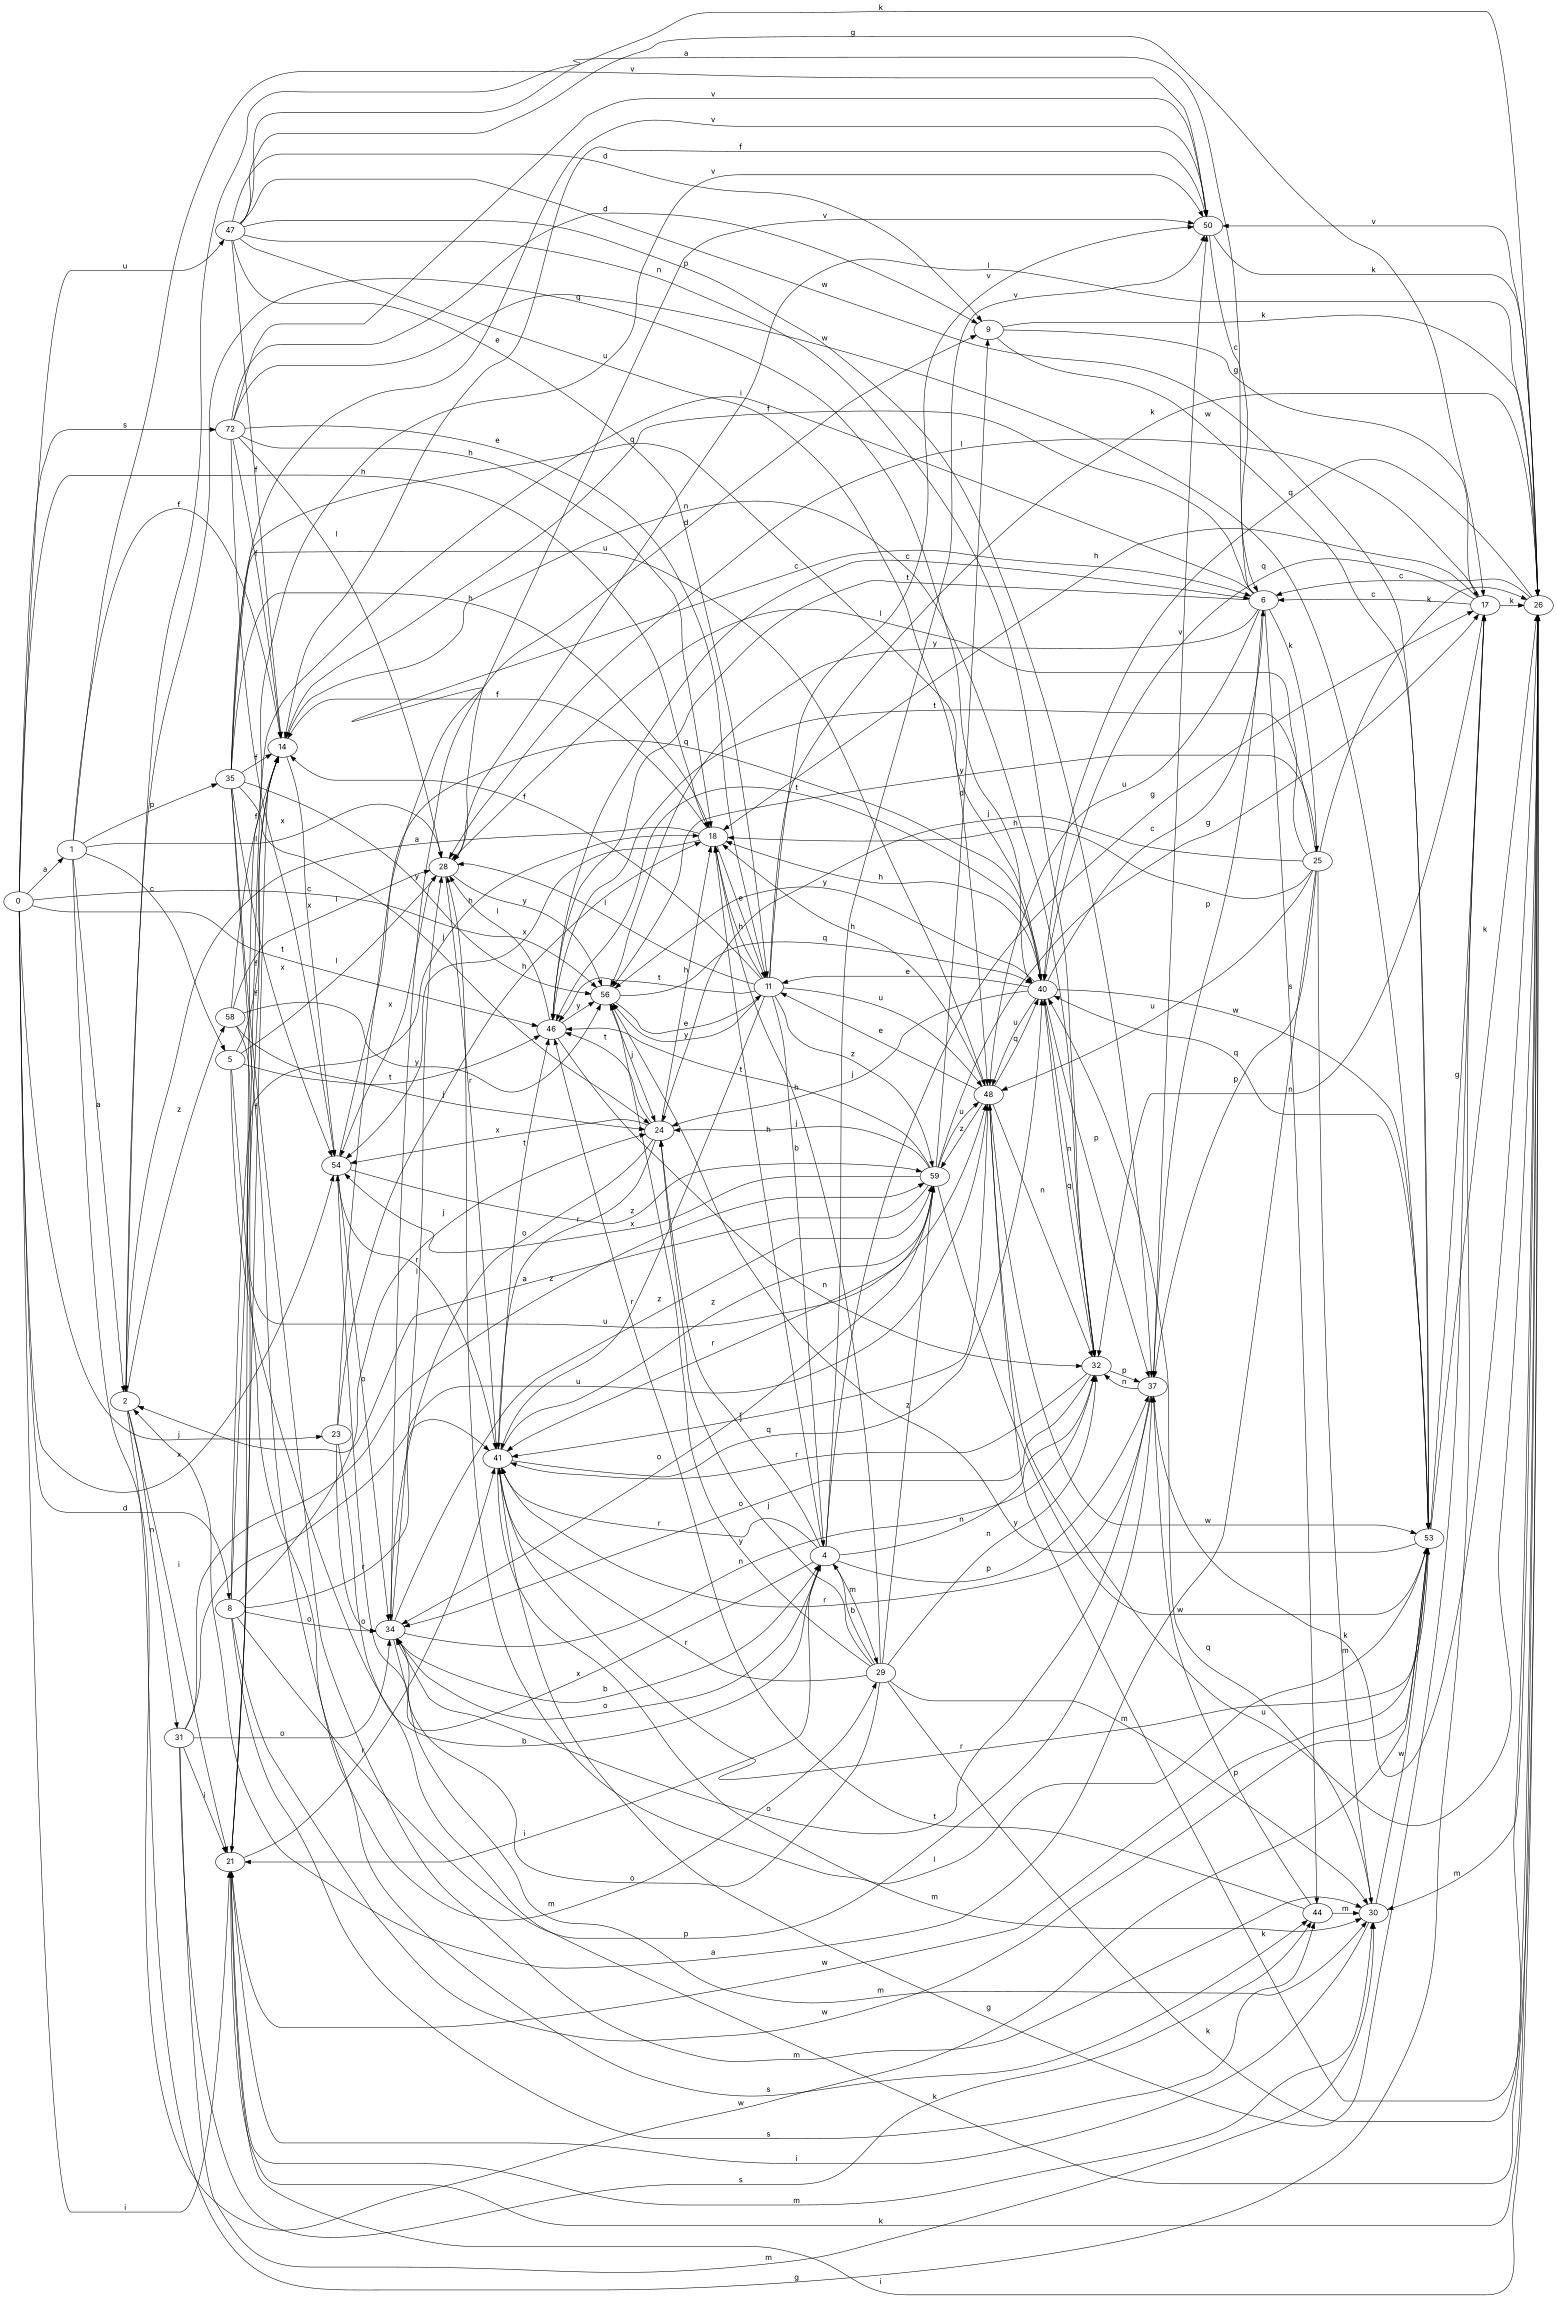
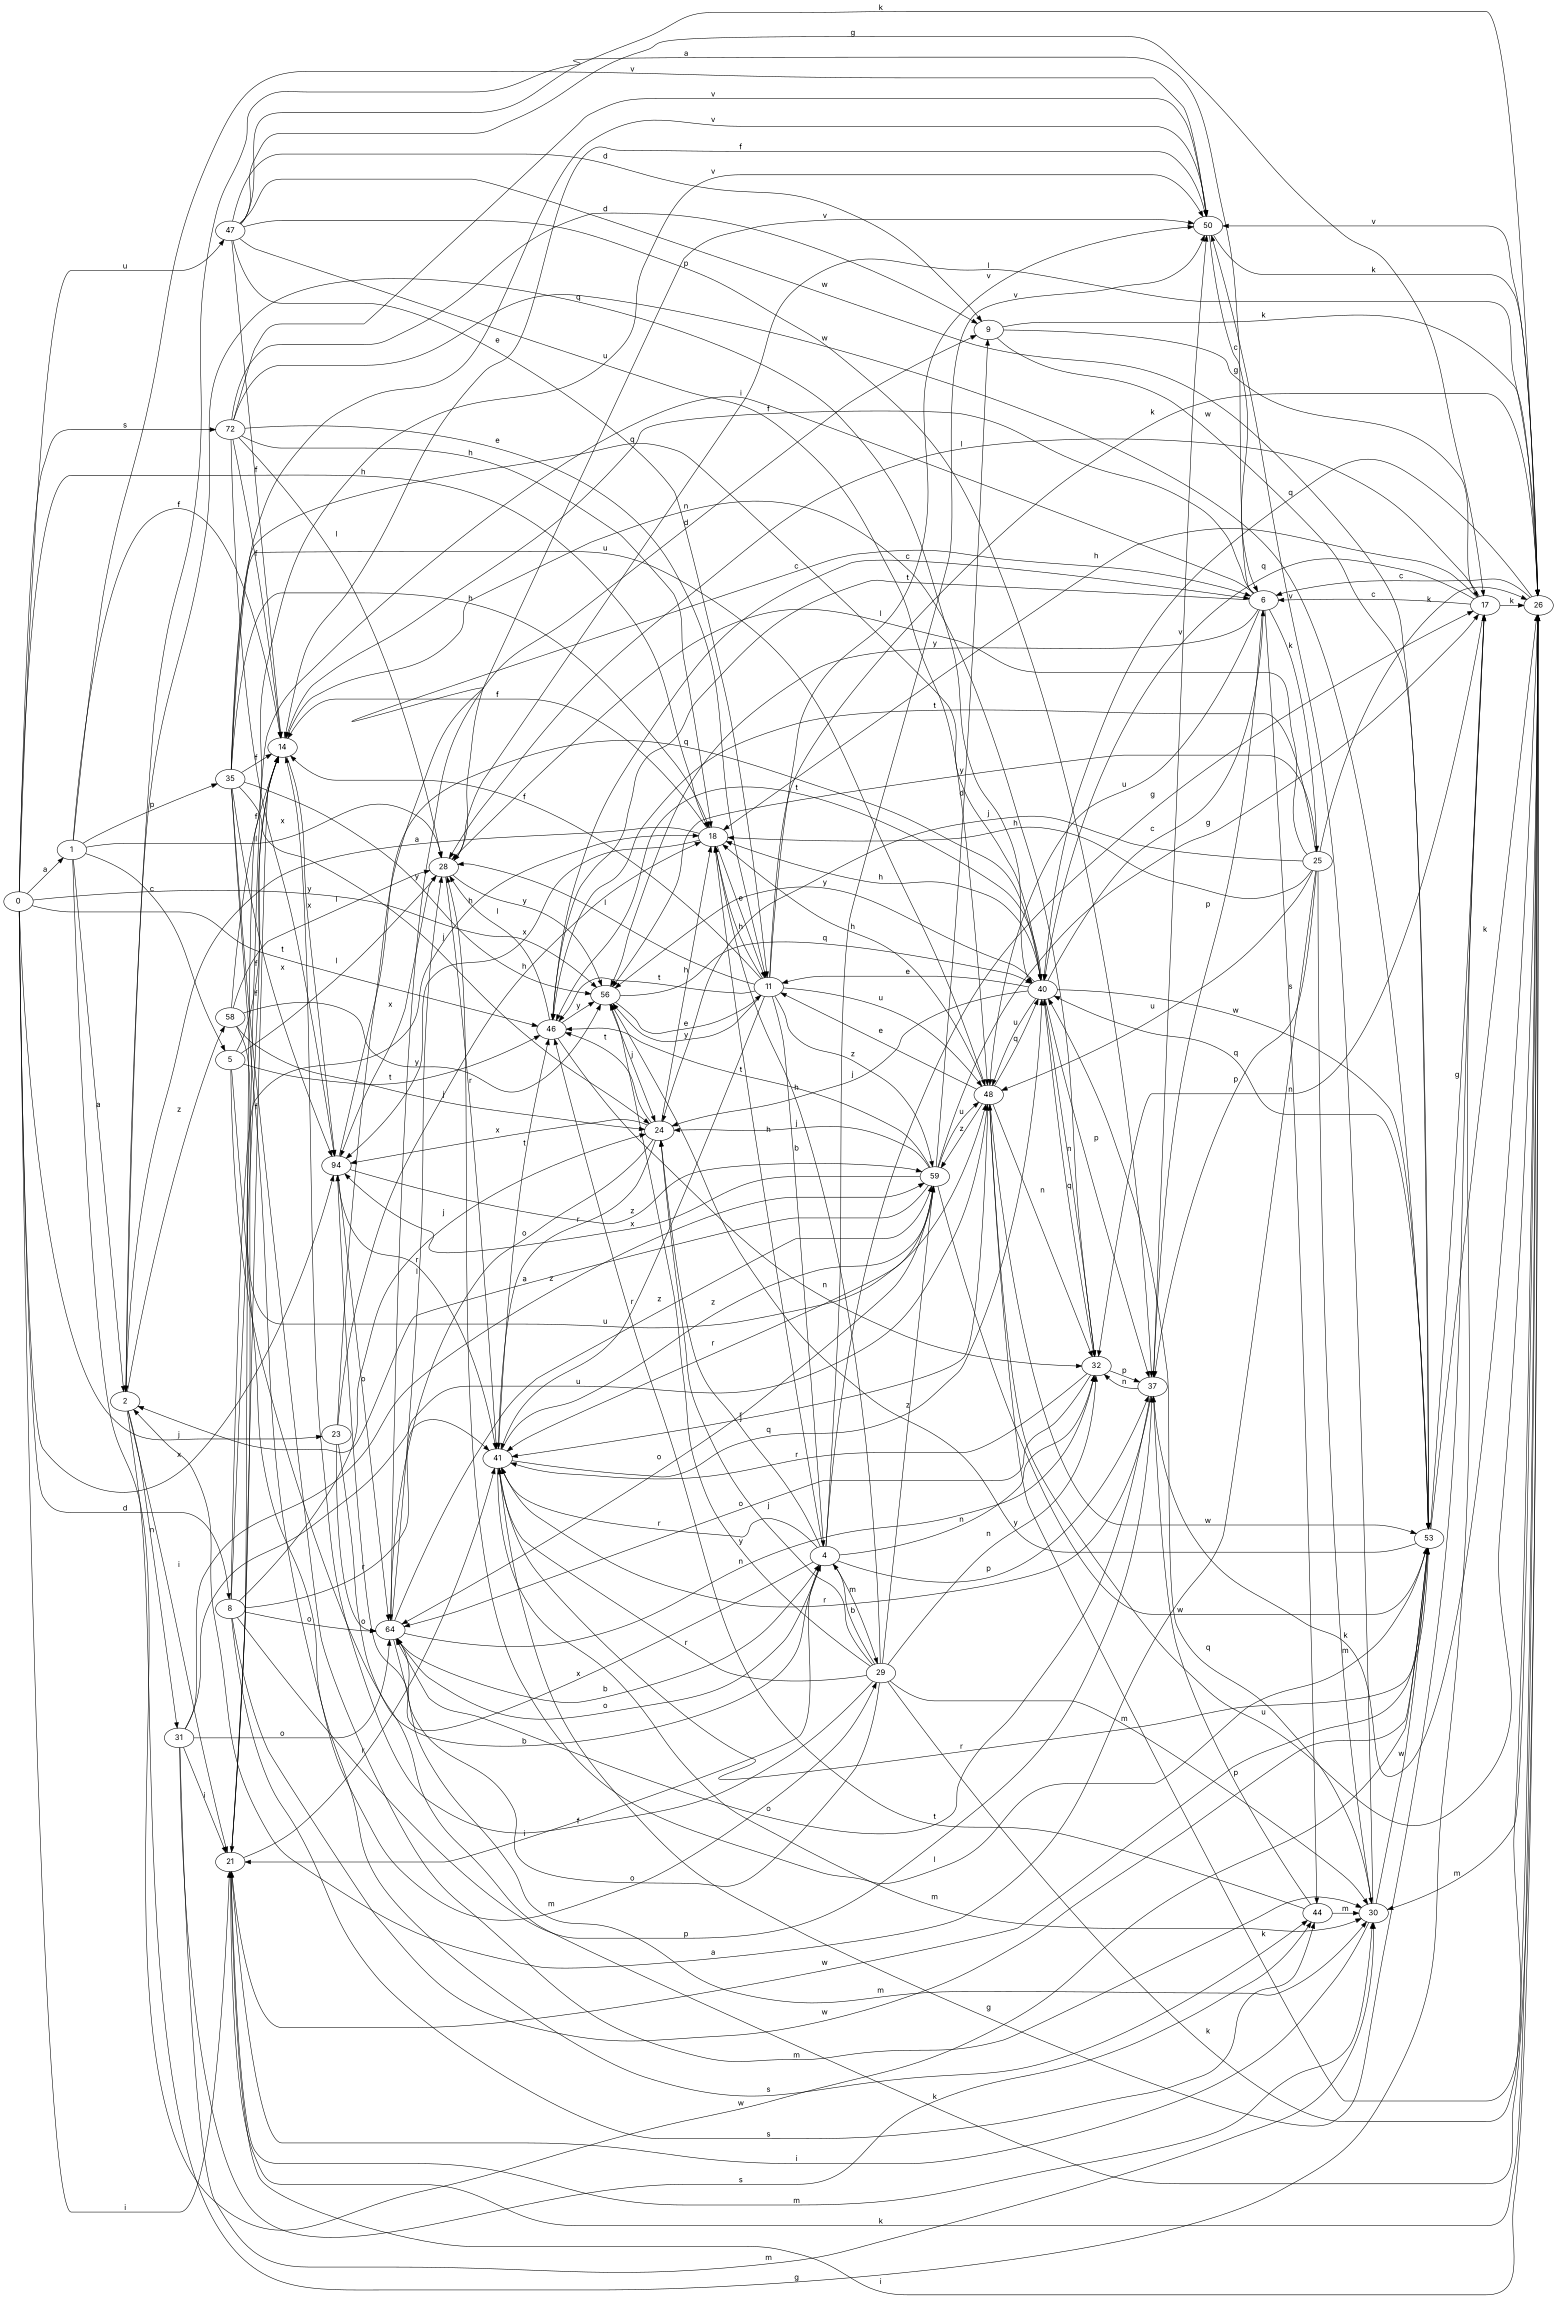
edge "47" -> "32": removed, label "n"
edge "0" -> "56": label "c" -> "y"
edge "30" -> "50": added, label "v"
node "54": label "54" -> "94"
edge "29" -> "14": added, label "f"
node "34": label "34" -> "64"
